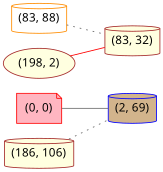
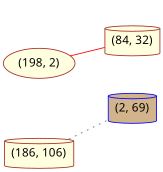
node "(83, 88)": removed
node "(83, 32)": label "(83, 32)" -> "(84, 32)"
node "(0, 0)": removed
